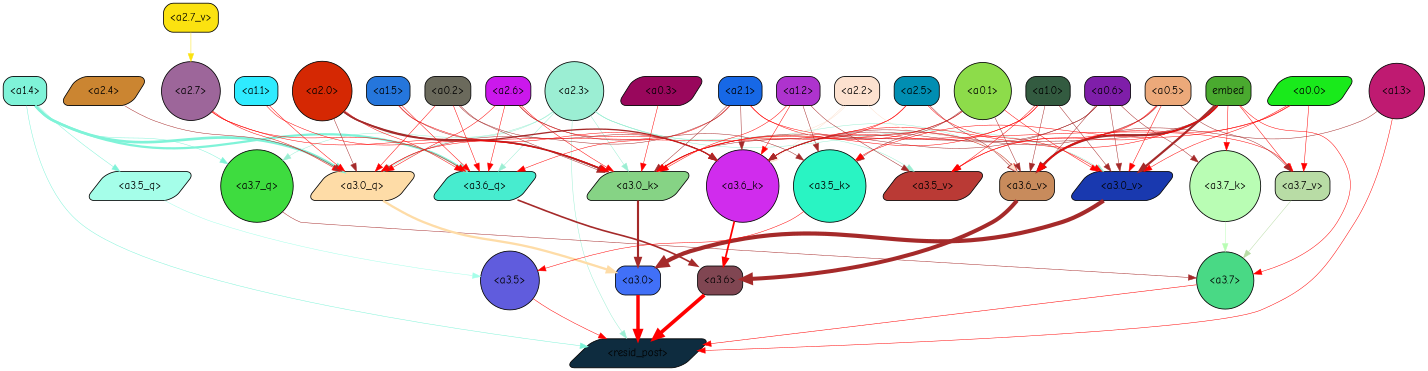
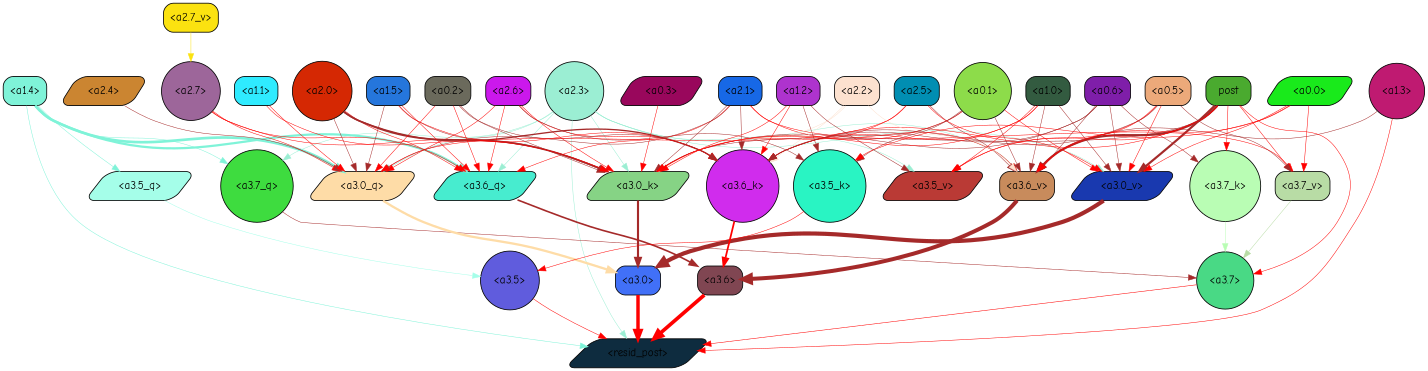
node "embed": label "embed" -> "post"
edge "<a1.5>" -> "<a3.0_q>": added
